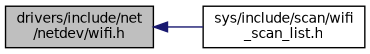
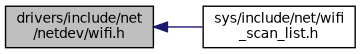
node "sys/include/scan/wifi _scan_list.h": label "sys/include/scan/wifi _scan_list.h" -> "sys/include/net/wifi _scan_list.h"
